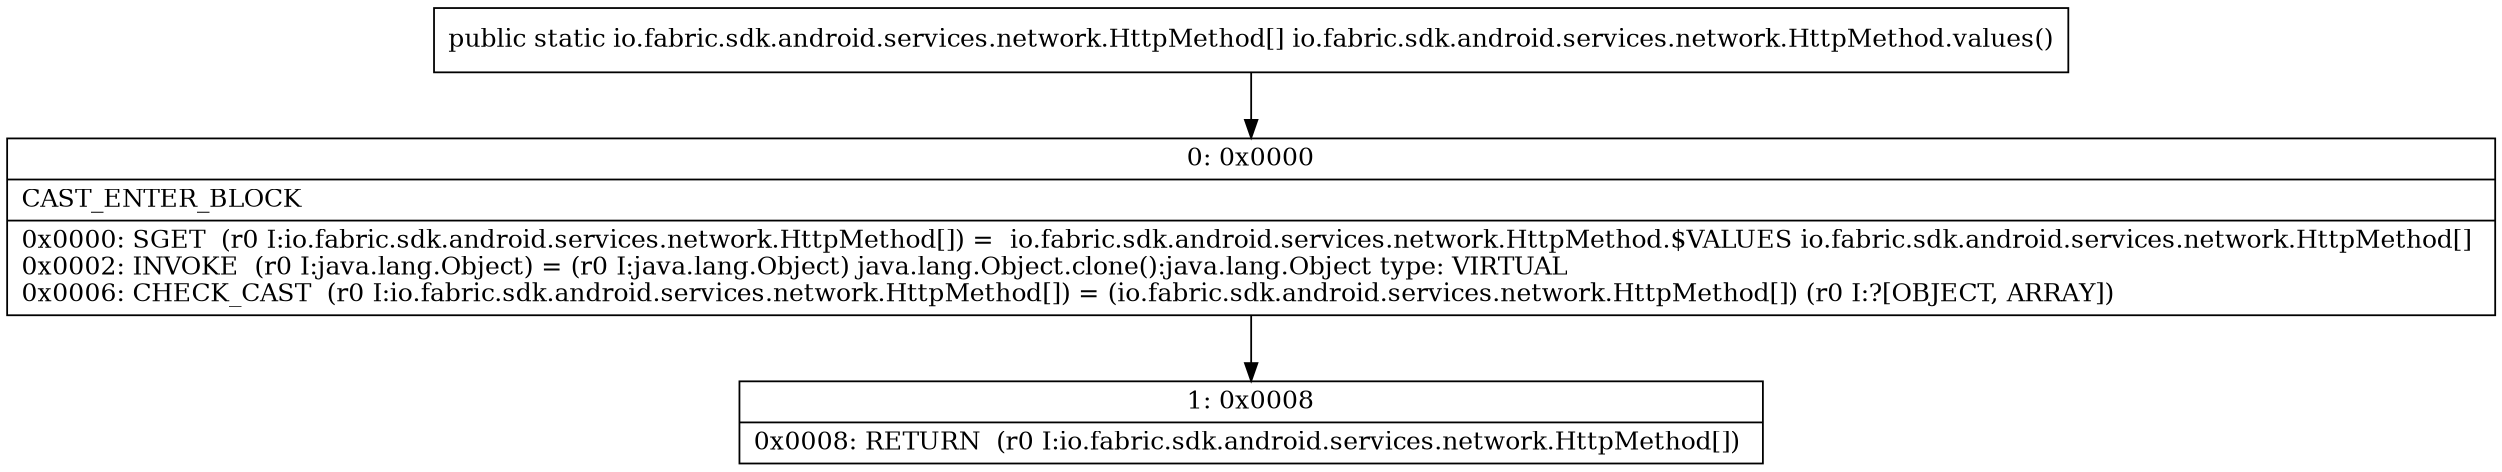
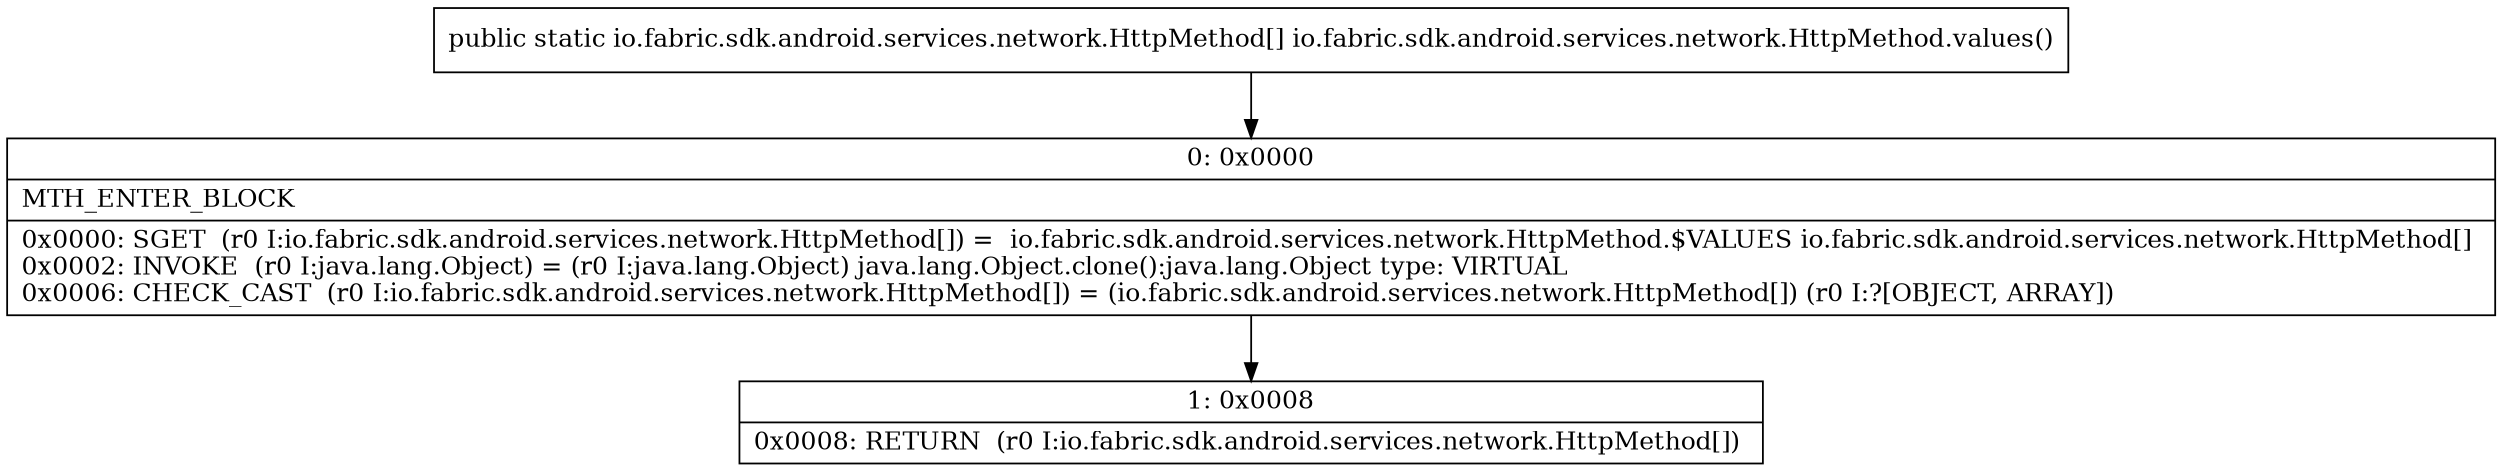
node "0: 0x0000": text "CAST_ENTER_BLOCK" -> "MTH_ENTER_BLOCK"
